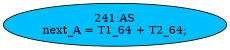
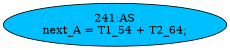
node "241:AS next_A = T1_64 + T2_64;": label "241:AS next_A = T1_64 + T2_64;" -> "241:AS next_A = T1_54 + T2_64;"
